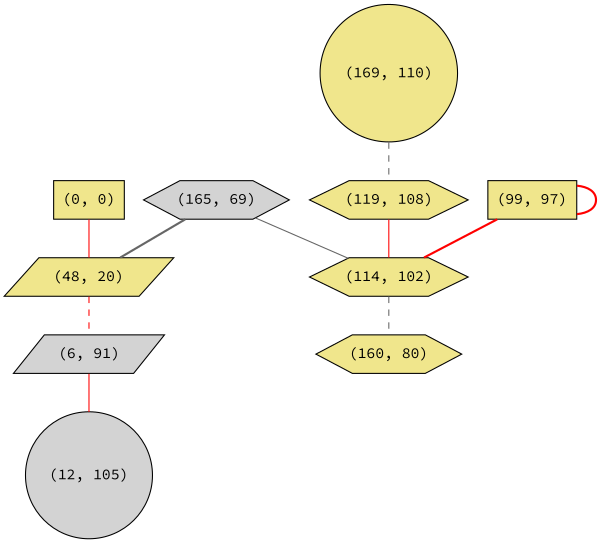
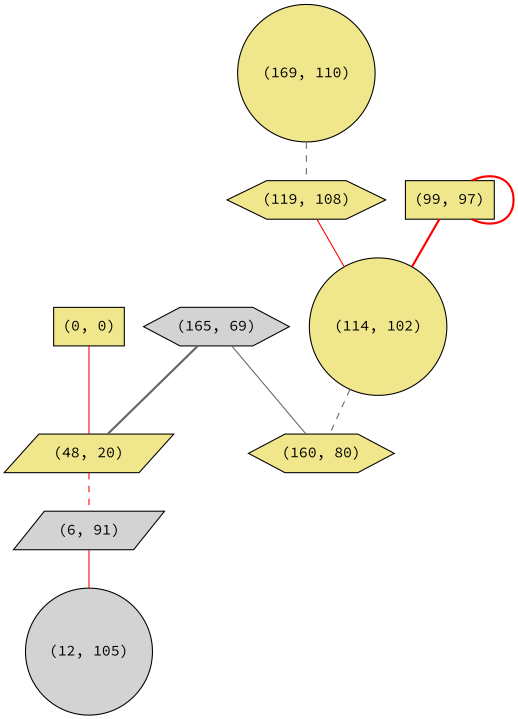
edge "(165, 69)" -- "(114, 102)": now "(165, 69)" -- "(160, 80)"
node "(114, 102)": shape hexagon -> circle
